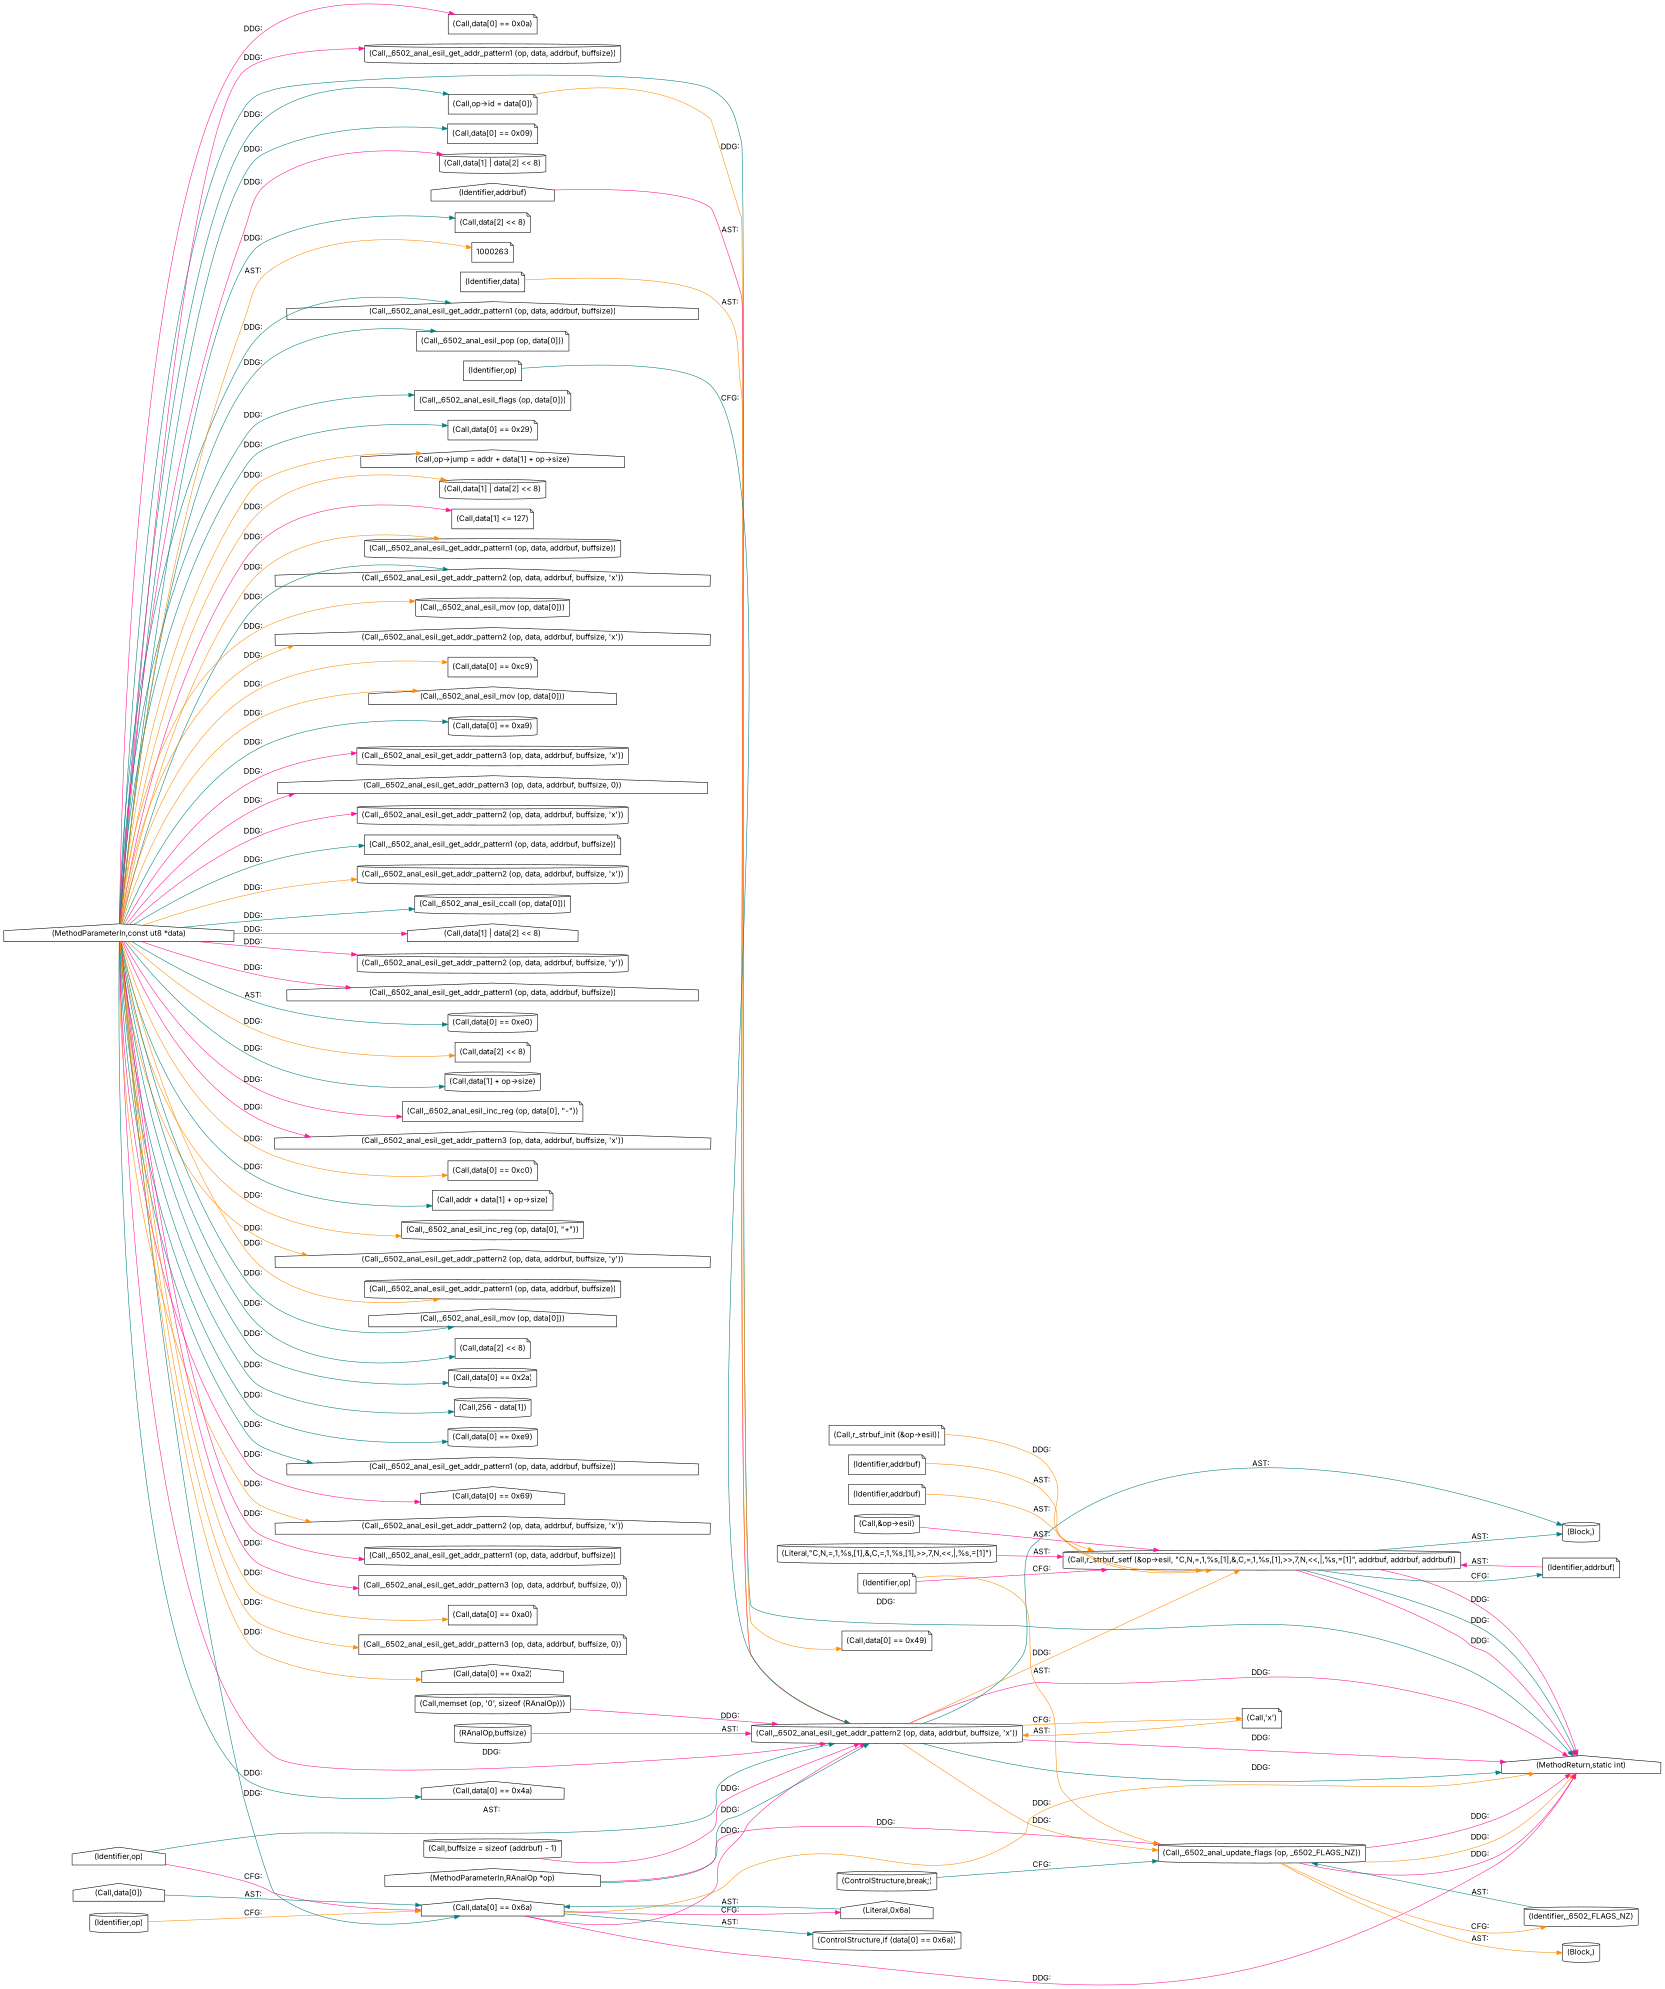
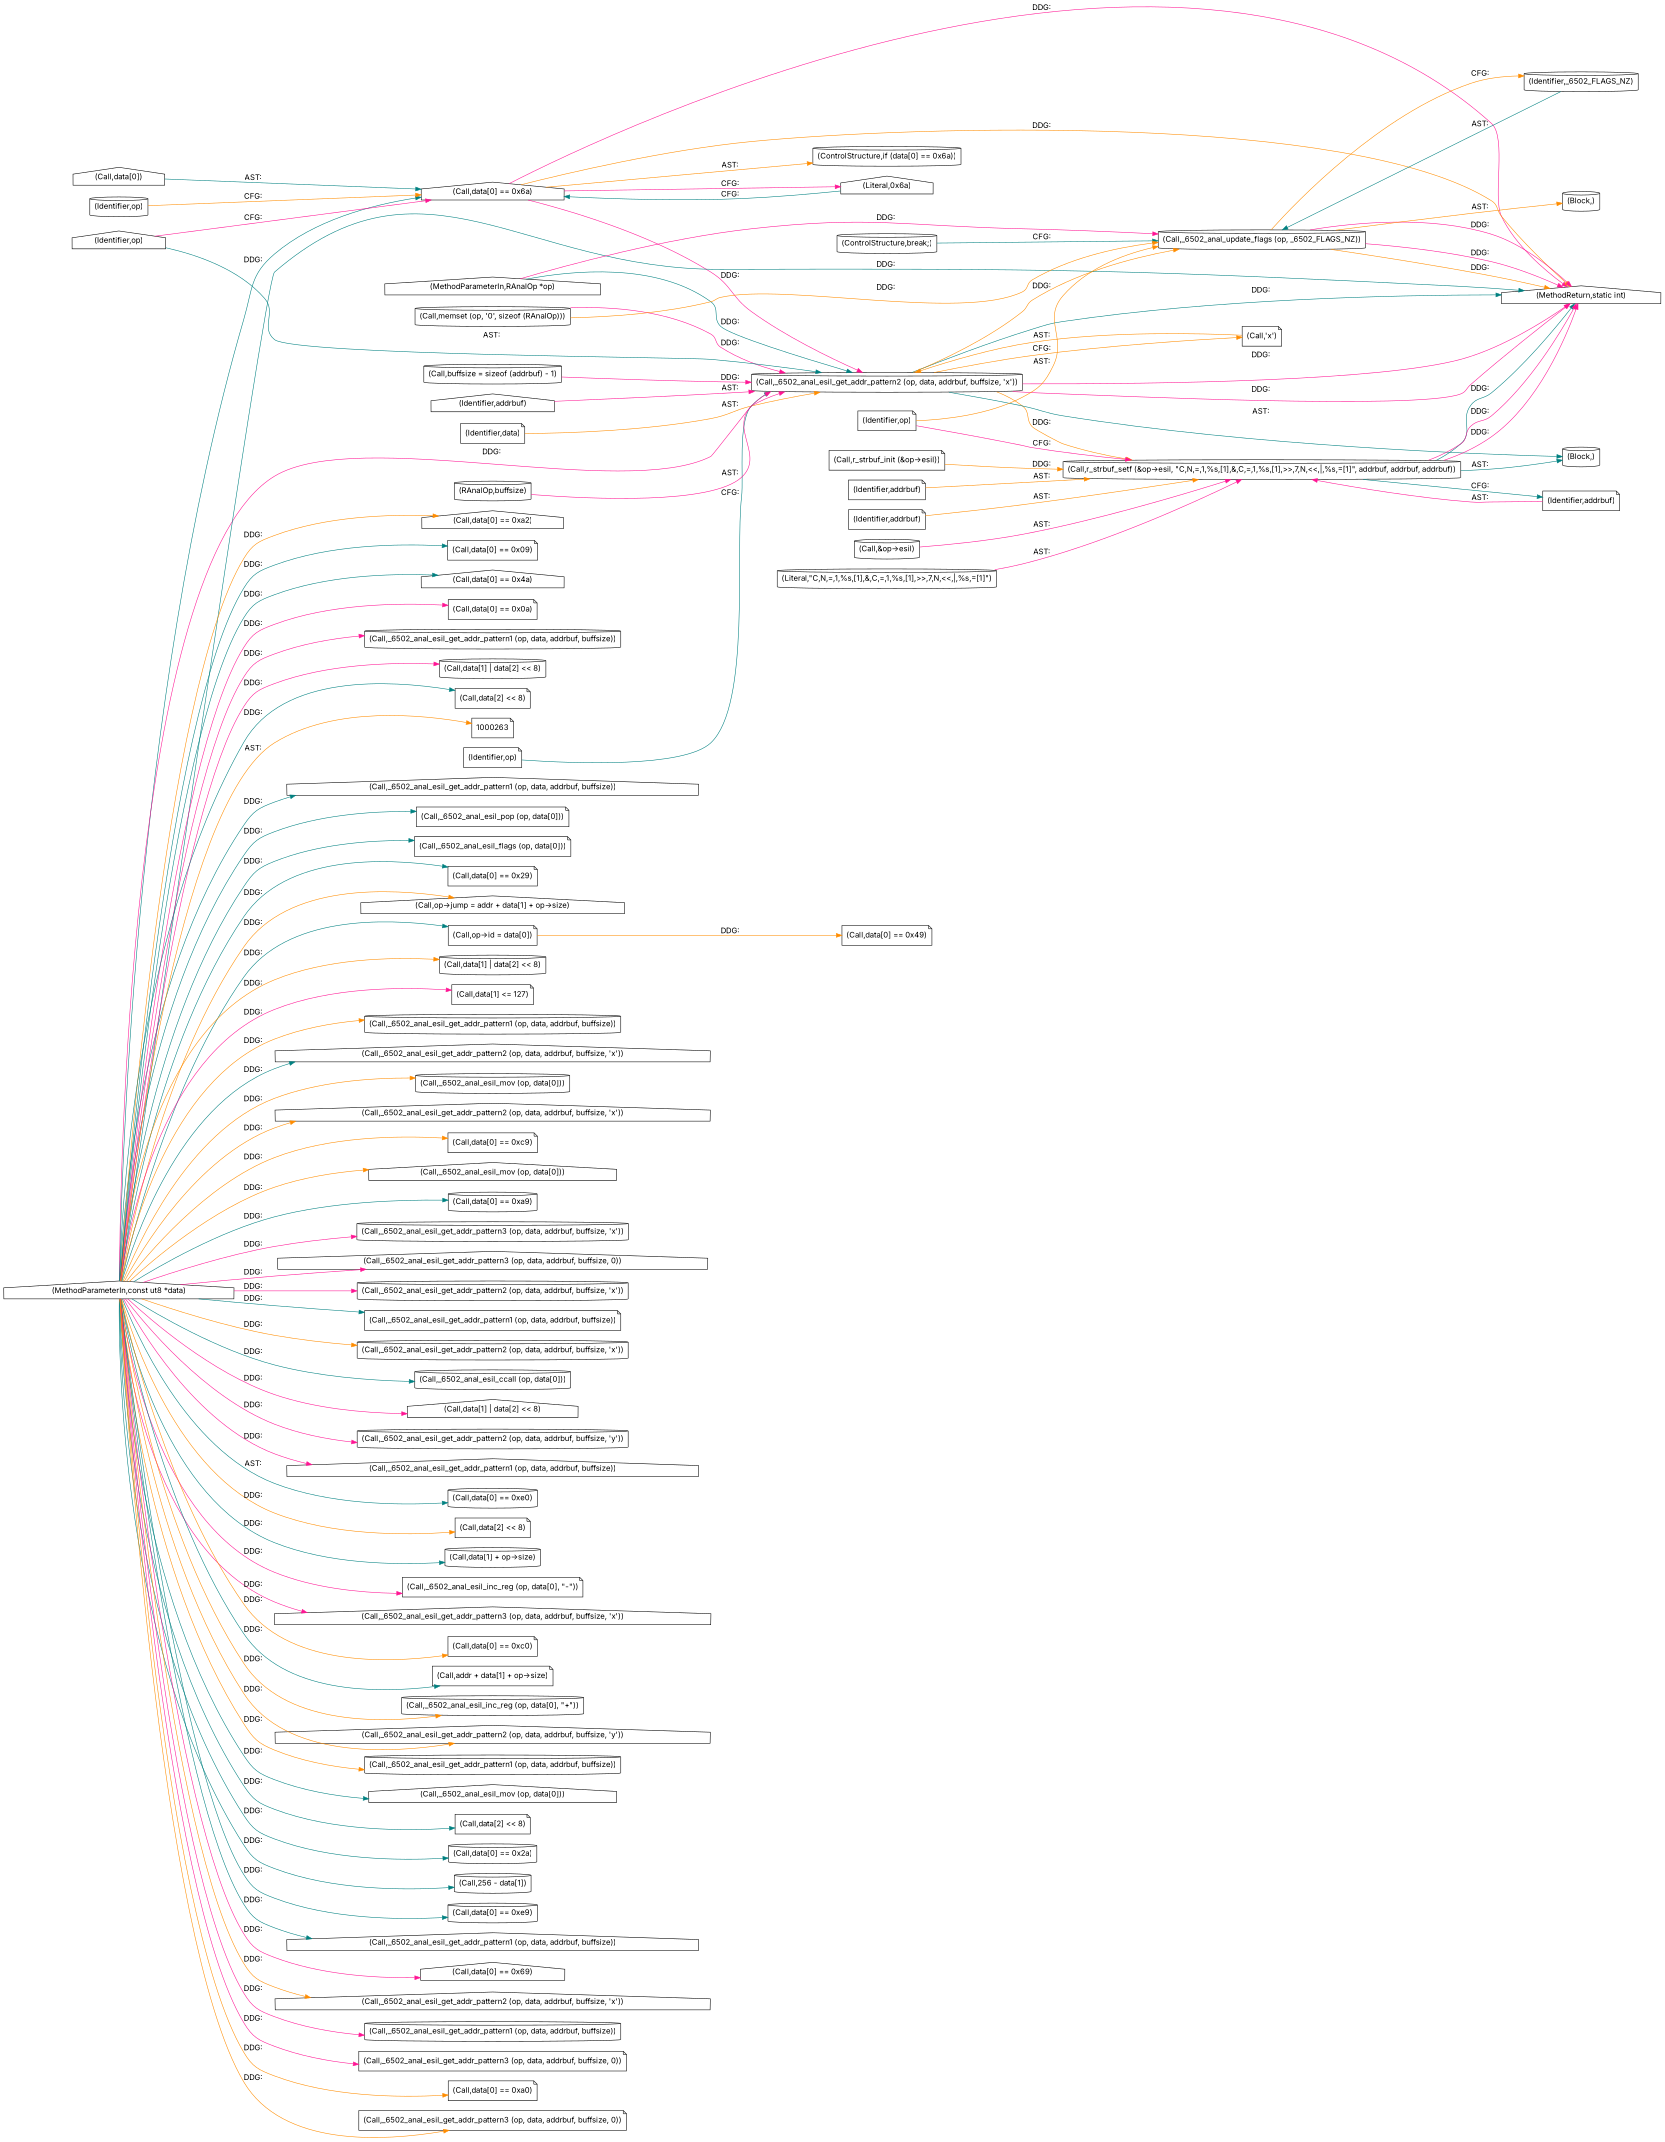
edge "(Call,memset (op, '0', sizeof (RAnalOp)))" -> "(Call,_6502_anal_update_flags (op, _6502_FLAGS_NZ))": added, label "DDG:"
edge "(Literal,0x6a)" -> "(Call,data[0] == 0x6a)": label "AST: " -> "CFG: "
edge "(Call,data[0] == 0x6a)" -> "(ControlStructure,if (data[0] == 0x6a))": color teal -> darkorange
